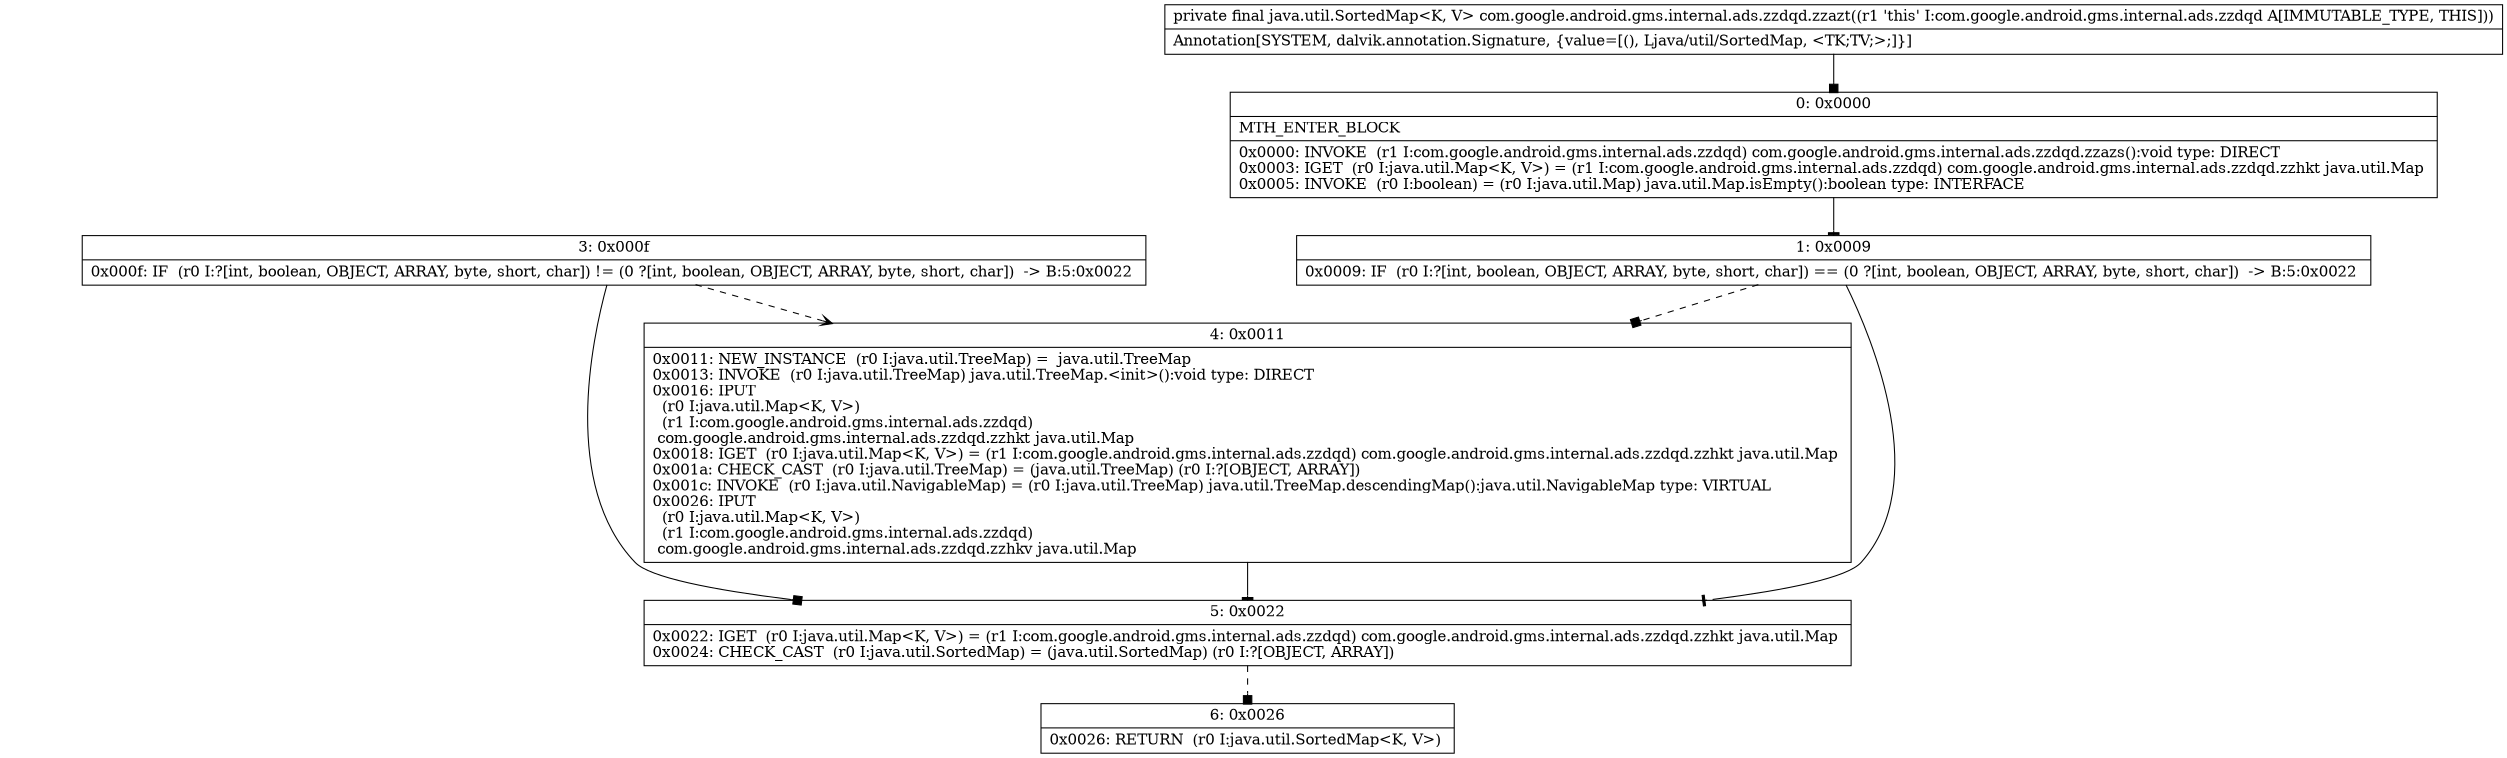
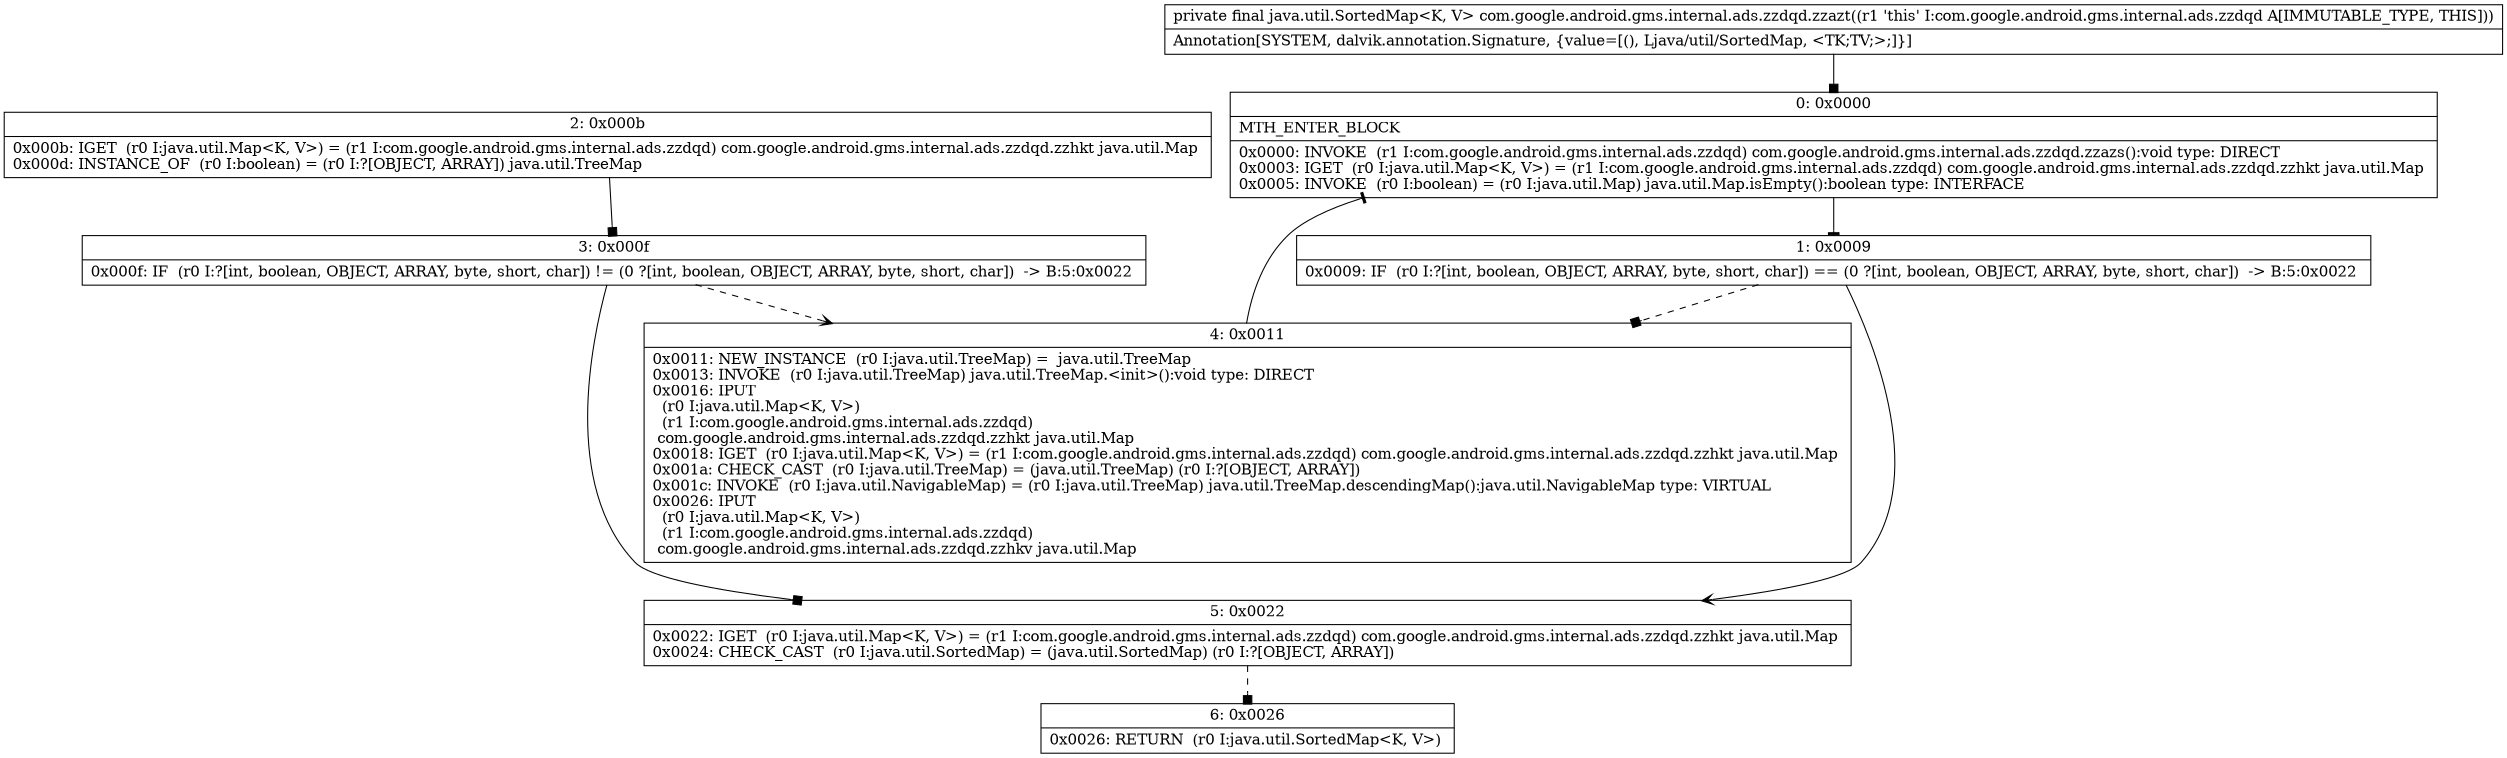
node "2: 0x000b": added
edge "1: 0x0009" -> "5: 0x0022": arrowhead tee -> vee
edge "4: 0x0011" -> "5: 0x0022": now "4: 0x0011" -> "0: 0x0000"
